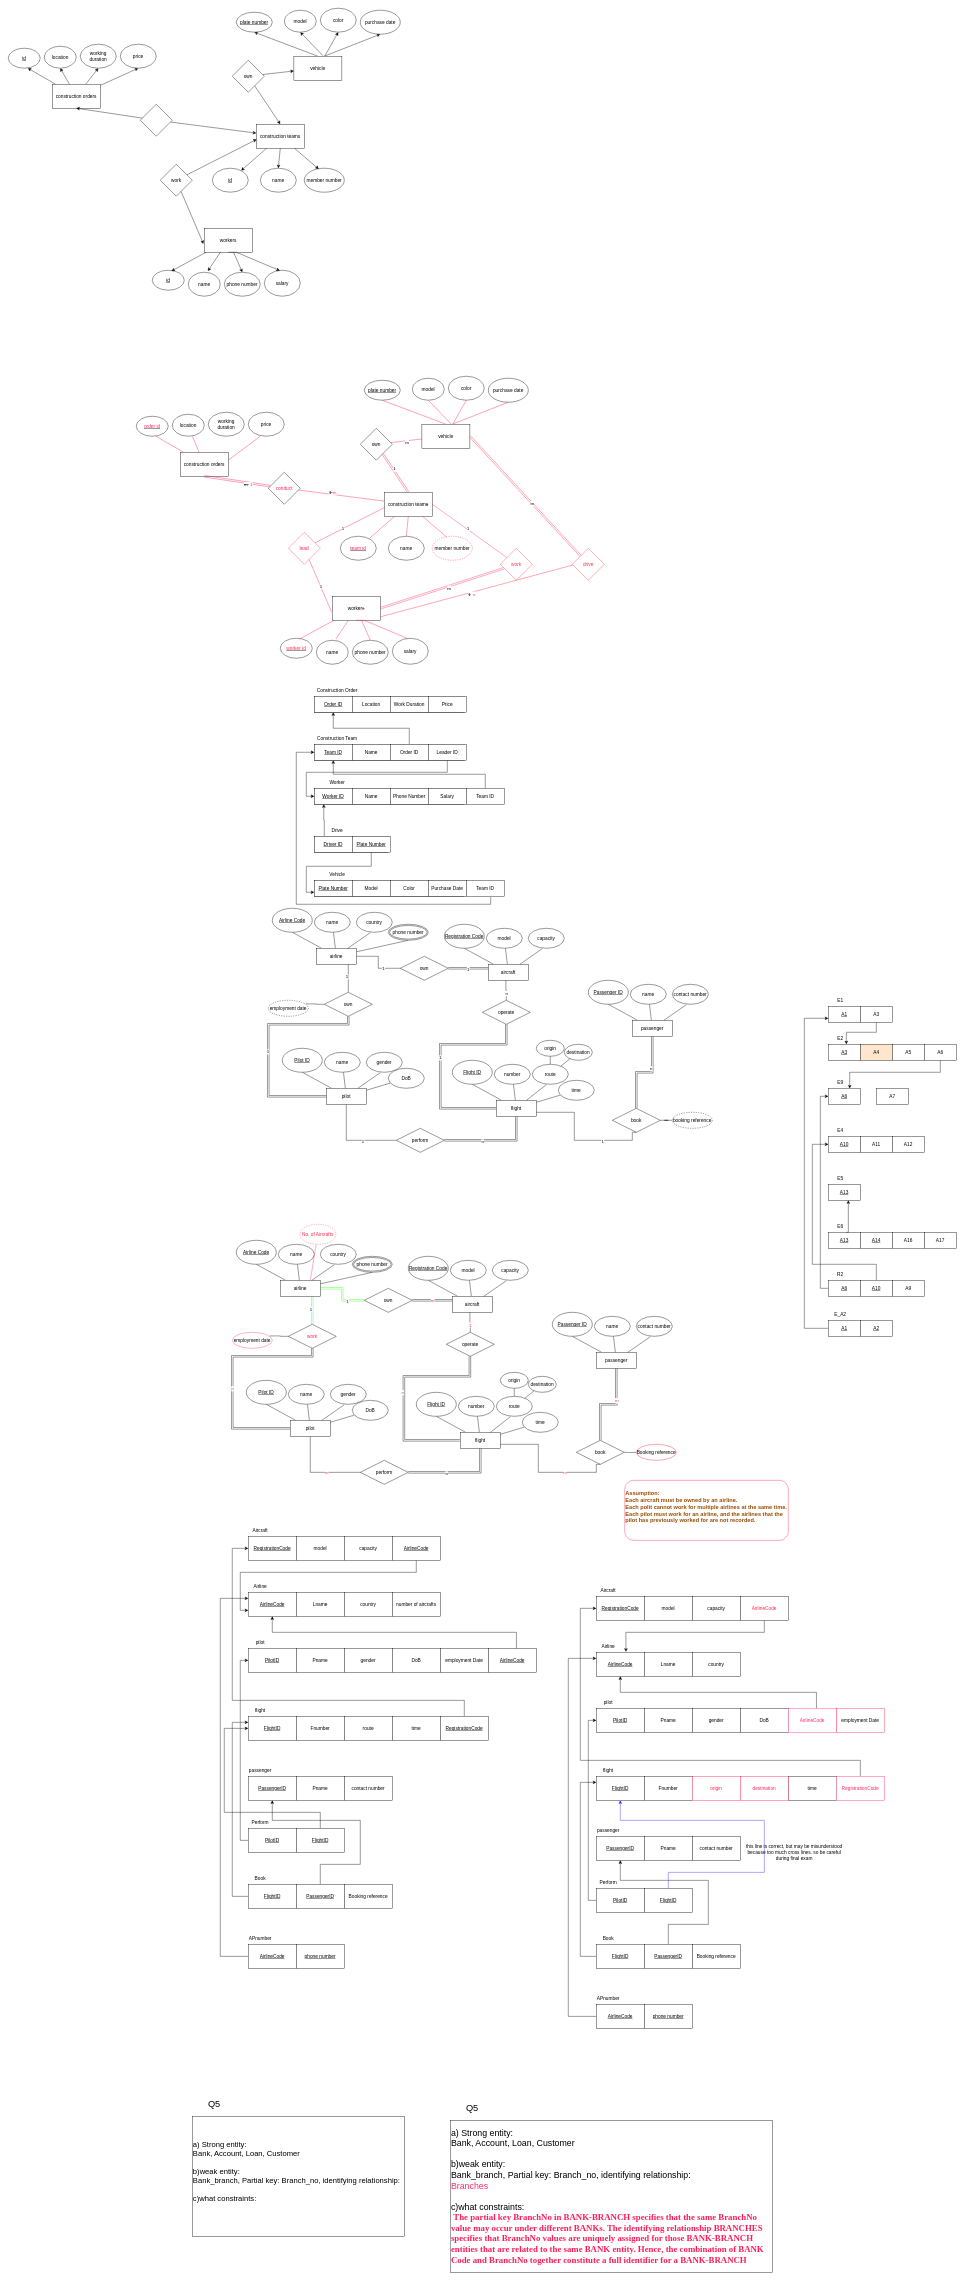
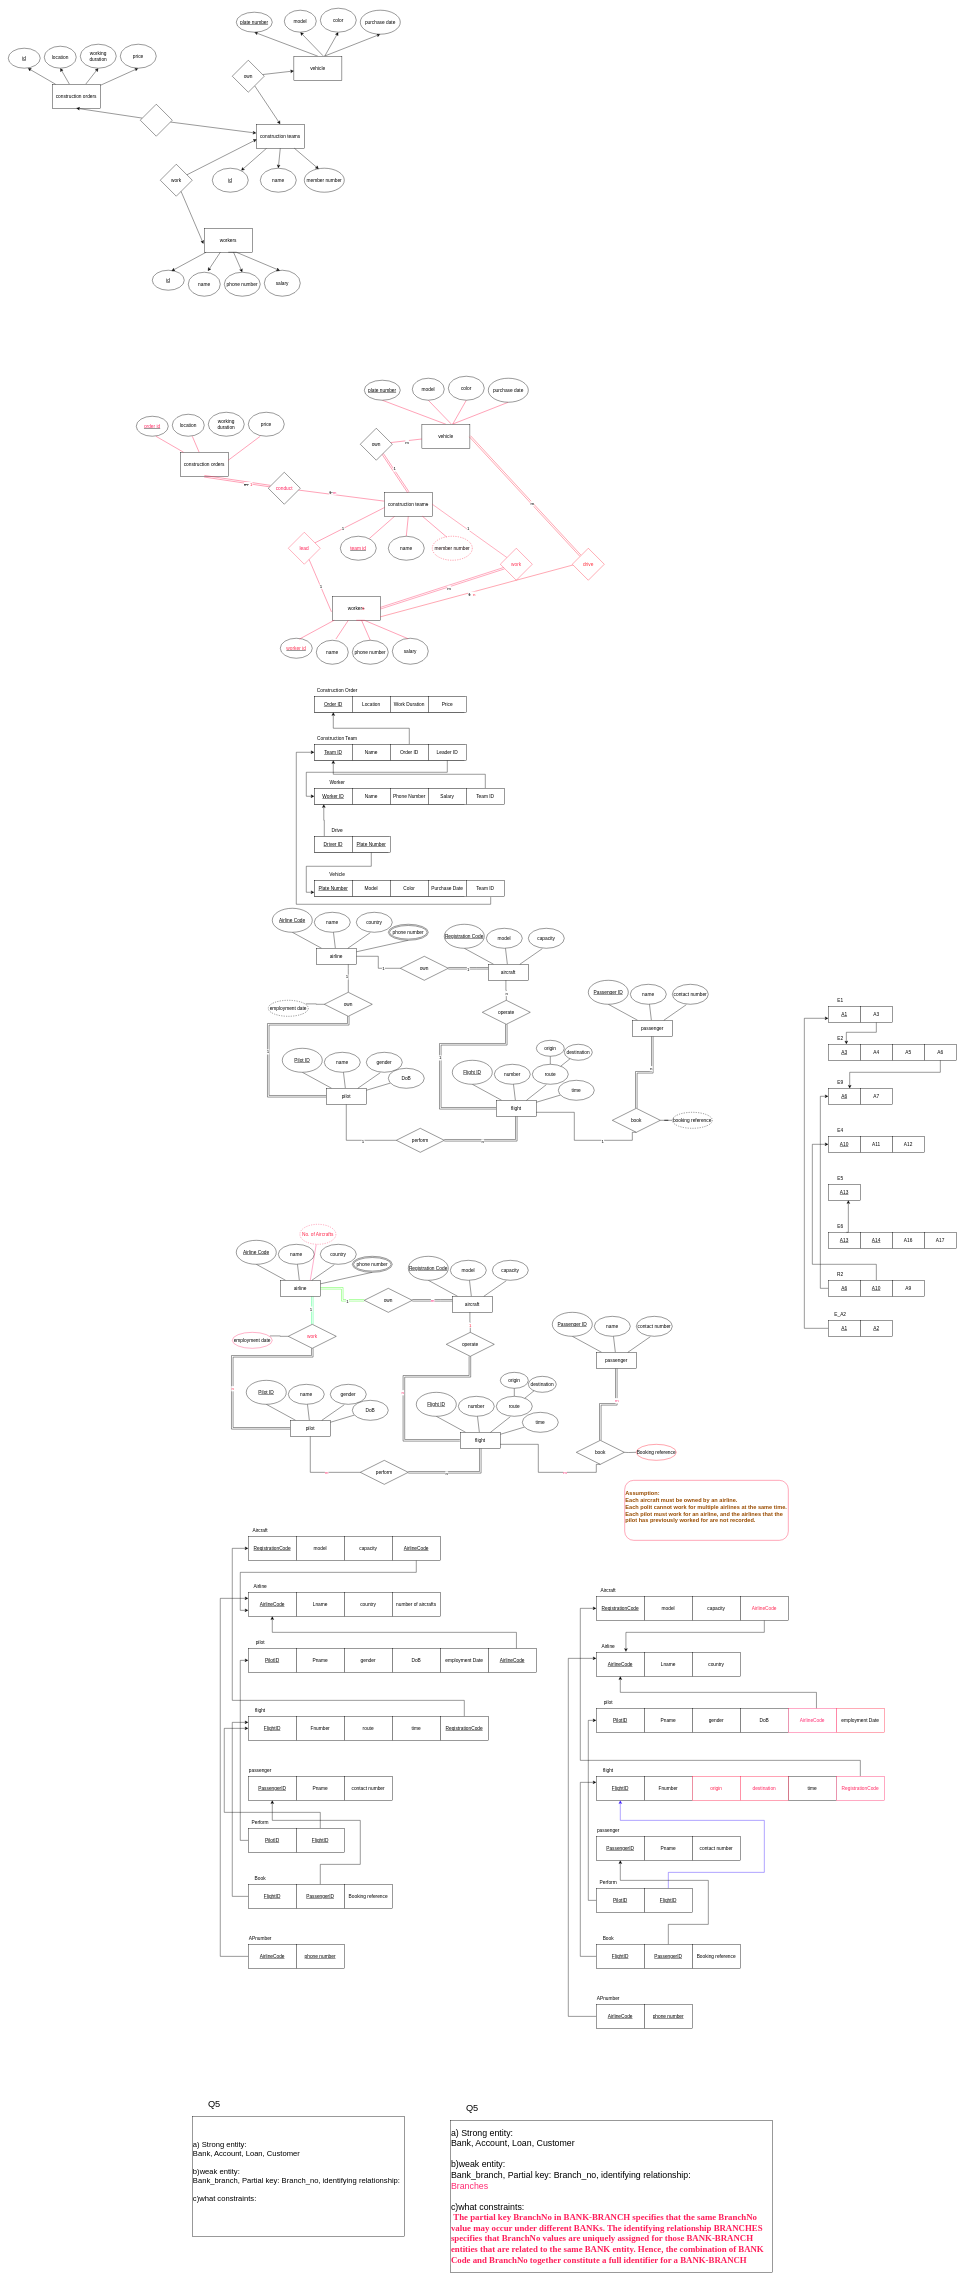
node "A4": fillcolor #ffe6cc -> #ffffff
node "A7": moved (892, 1096) -> (876, 1096)
node "this line is correct, but may be misunderstood because too much cross lines. so be careful during final exam": removed
